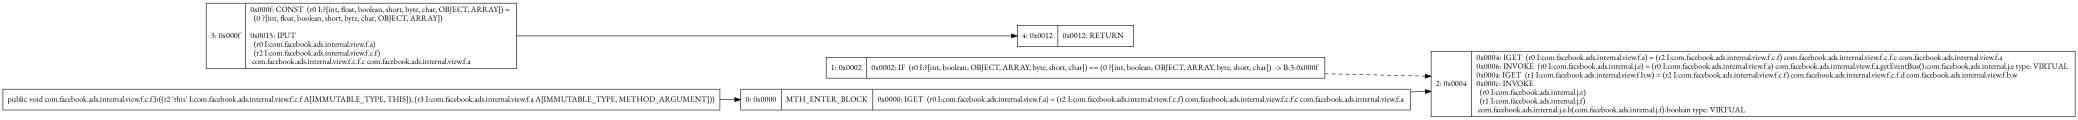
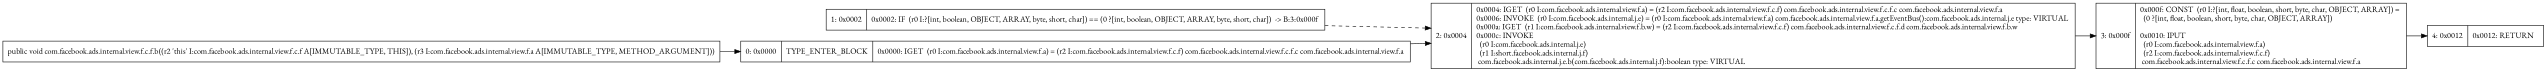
node "3: 0x000f": text "0x0015: IPUT" -> "0x0010: IPUT"
edge "2: 0x0004" -> "3: 0x000f": added
node "0: 0x0000": text "MTH_ENTER_BLOCK" -> "TYPE_ENTER_BLOCK"
node "2: 0x0004": text "(r1 I:com.facebook.ads.internal.j.f)" -> "(r1 I:short.facebook.ads.internal.j.f)"
